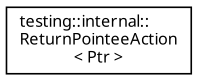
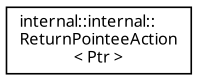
node "testing::internal:: ReturnPointeeAction < Ptr >": label "testing::internal:: ReturnPointeeAction < Ptr >" -> "internal::internal:: ReturnPointeeAction < Ptr >"
